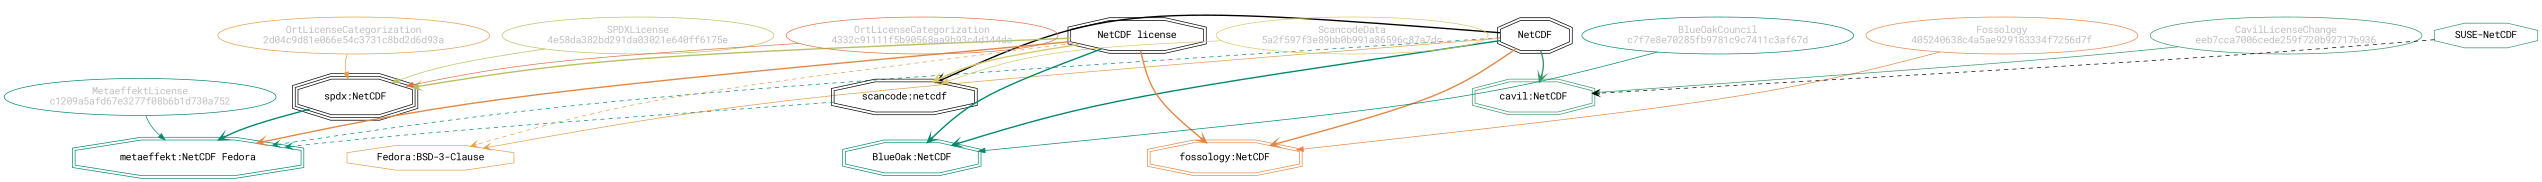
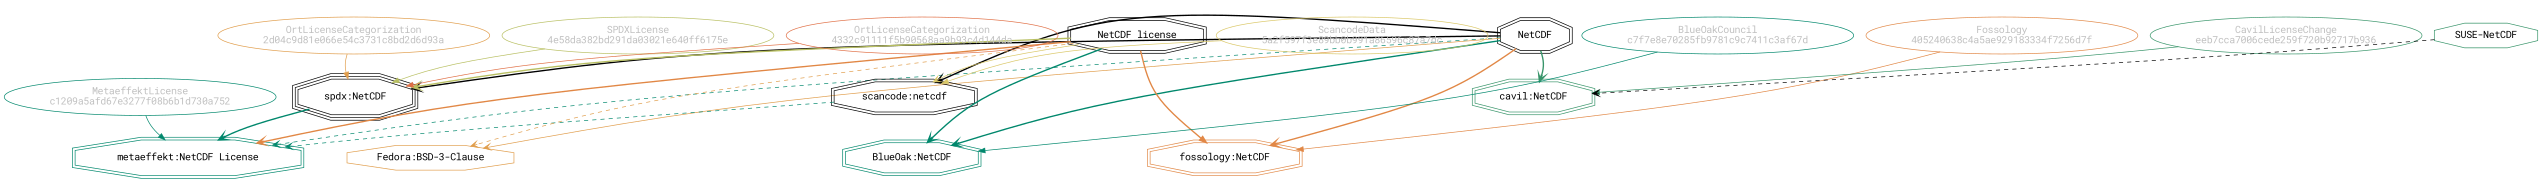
edge "NetCDF" -> "spdx:NetCDF": added
edge "NetCDF license" -> "scancode:netcdf": style bold -> solid
edge "NetCDF license" -> "fossology:NetCDF": arrowhead vee -> normal
node "metaeffekt:NetCDF Fedora": label "metaeffekt:NetCDF Fedora" -> "metaeffekt:NetCDF License"
